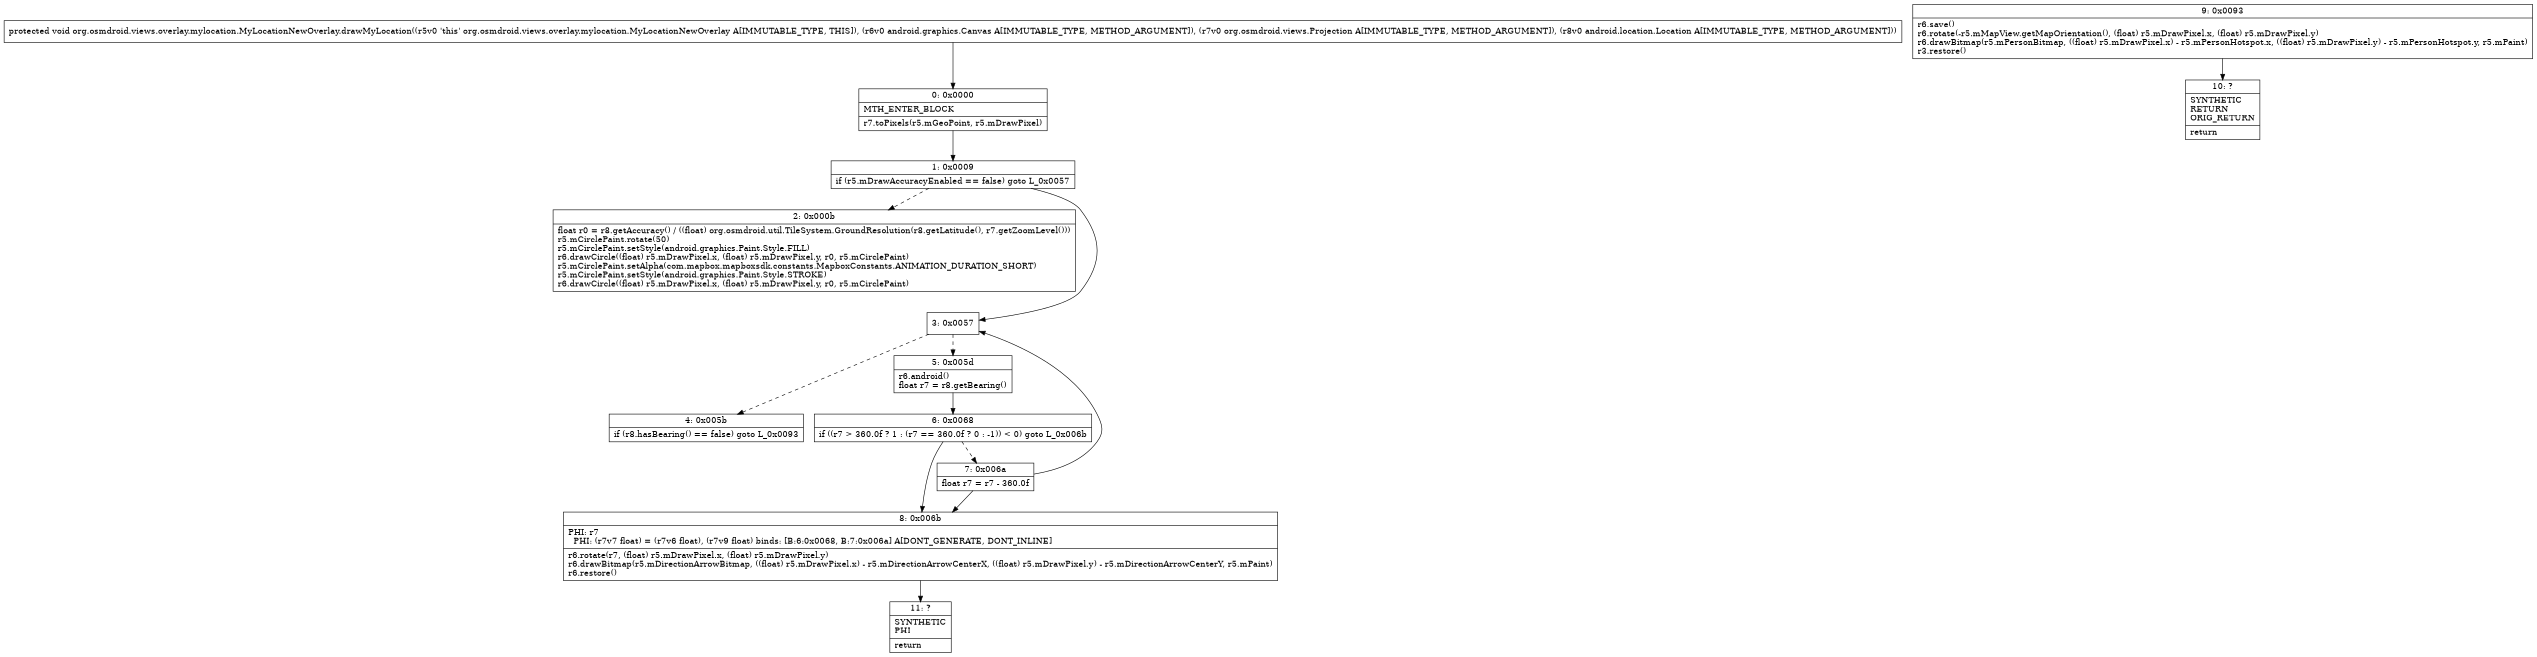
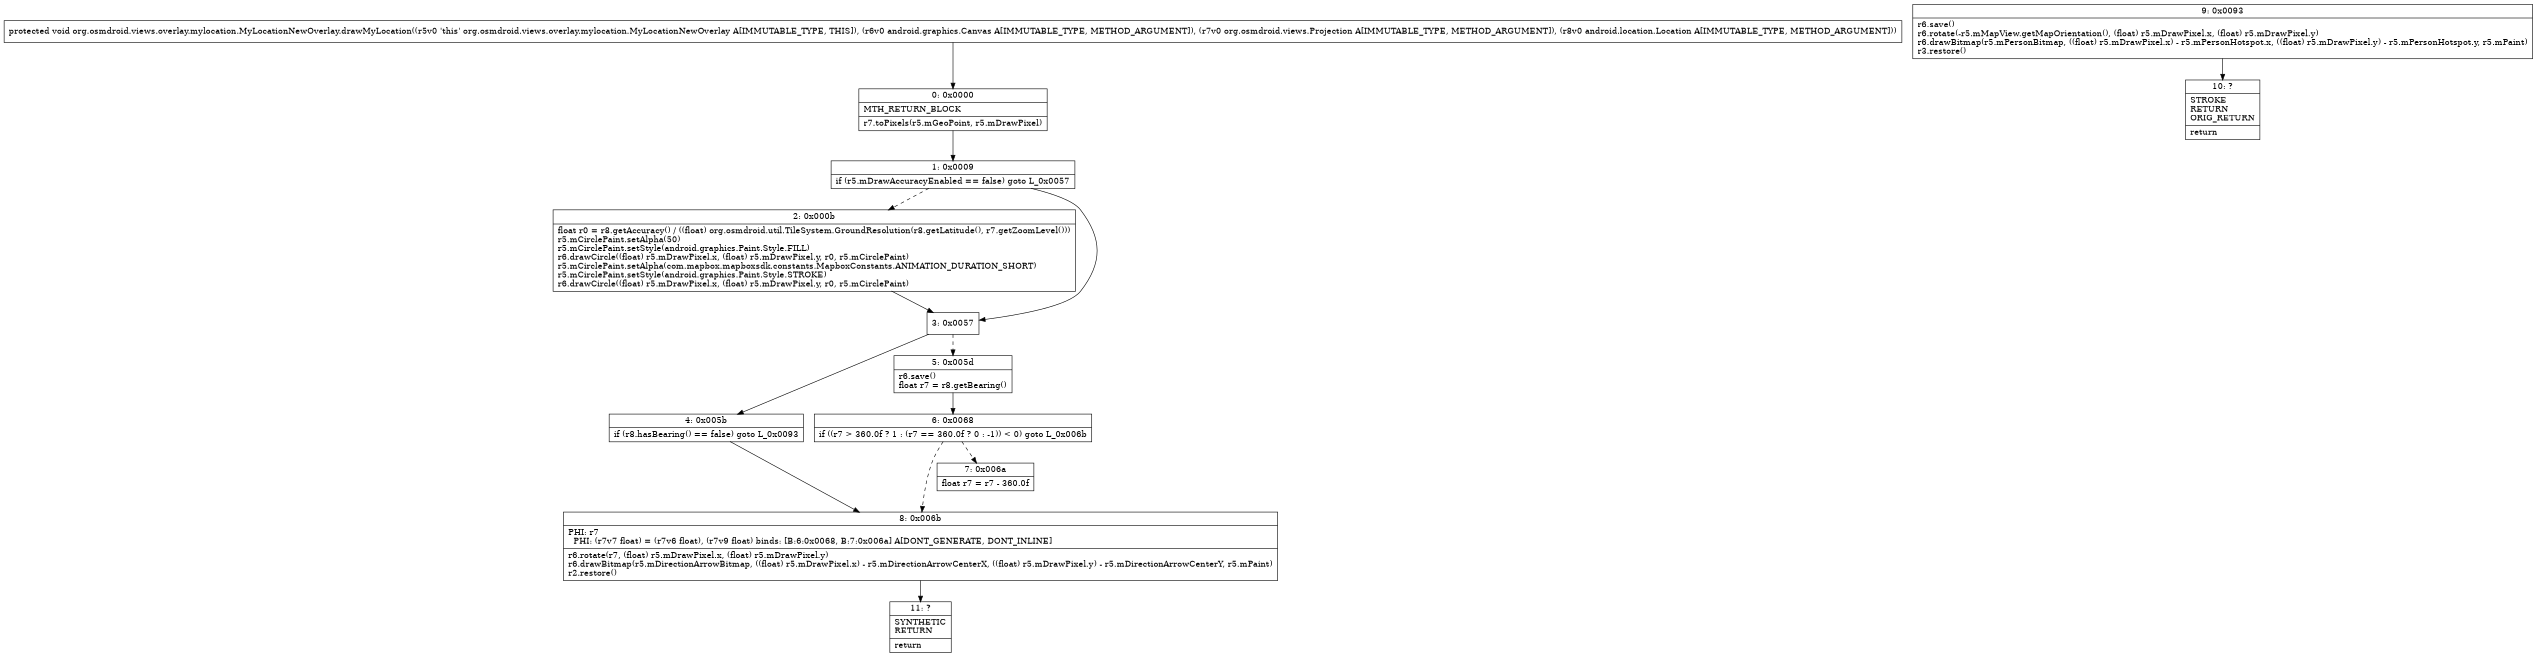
node "10: ?": text "SYNTHETIC" -> "STROKE"
node "0: 0x0000": text "MTH_ENTER_BLOCK" -> "MTH_RETURN_BLOCK"
node "2: 0x000b": text "r5.mCirclePaint.rotate(50)" -> "r5.mCirclePaint.setAlpha(50)"
edge "3: 0x0057" -> "4: 0x005b": style dashed -> solid
node "5: 0x005d": text "r6.android()" -> "r6.save()"
edge "7: 0x006a" -> "3: 0x0057": now "2: 0x000b" -> "3: 0x0057"
edge "6: 0x0068" -> "8: 0x006b": style solid -> dashed
edge "7: 0x006a" -> "8: 0x006b": now "4: 0x005b" -> "8: 0x006b"
node "8: 0x006b": text "r6.restore()" -> "r2.restore()"
node "11: ?": text "PHI" -> "RETURN"
